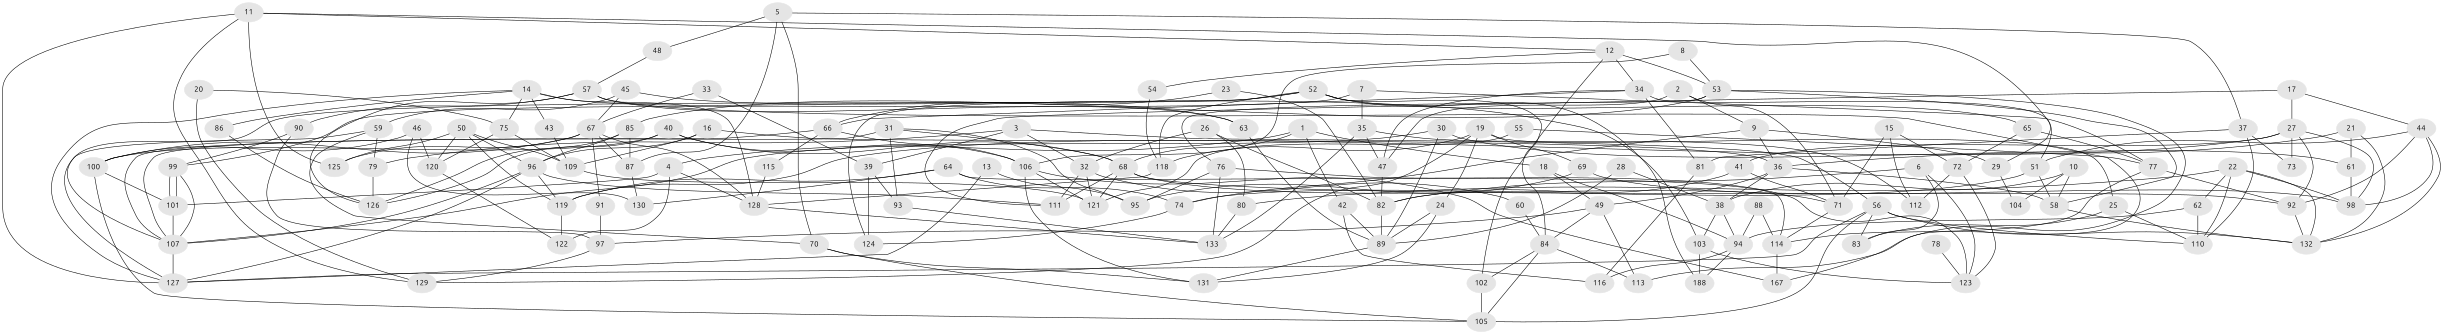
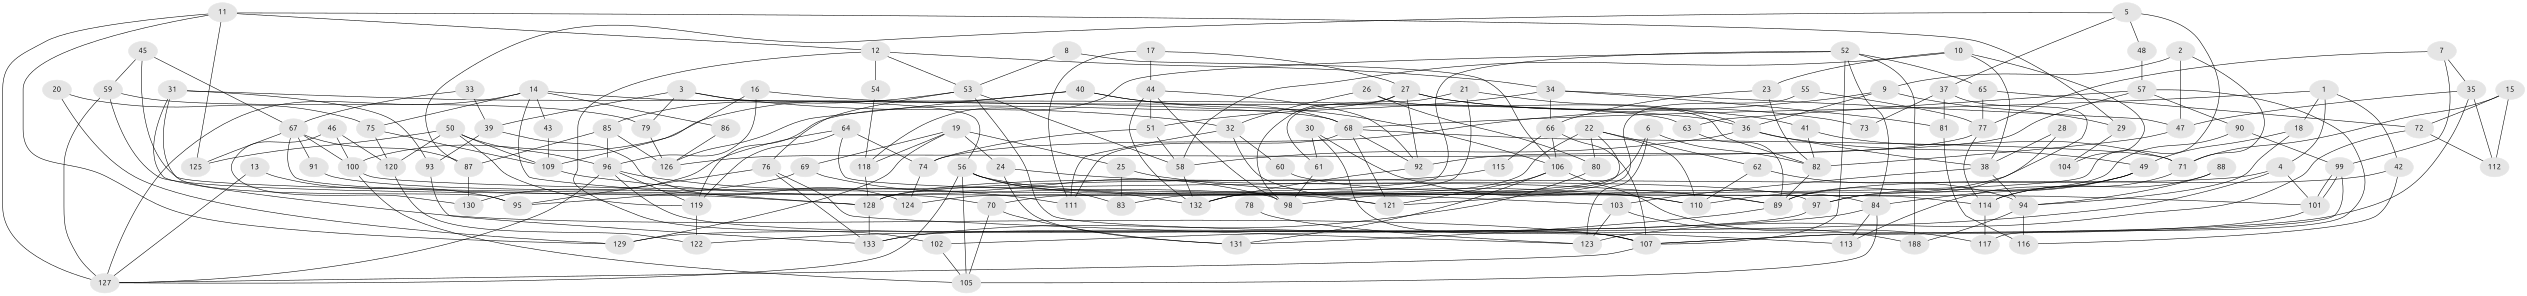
edge "10" -- "23": added
node "167": label "167" -> "117"
